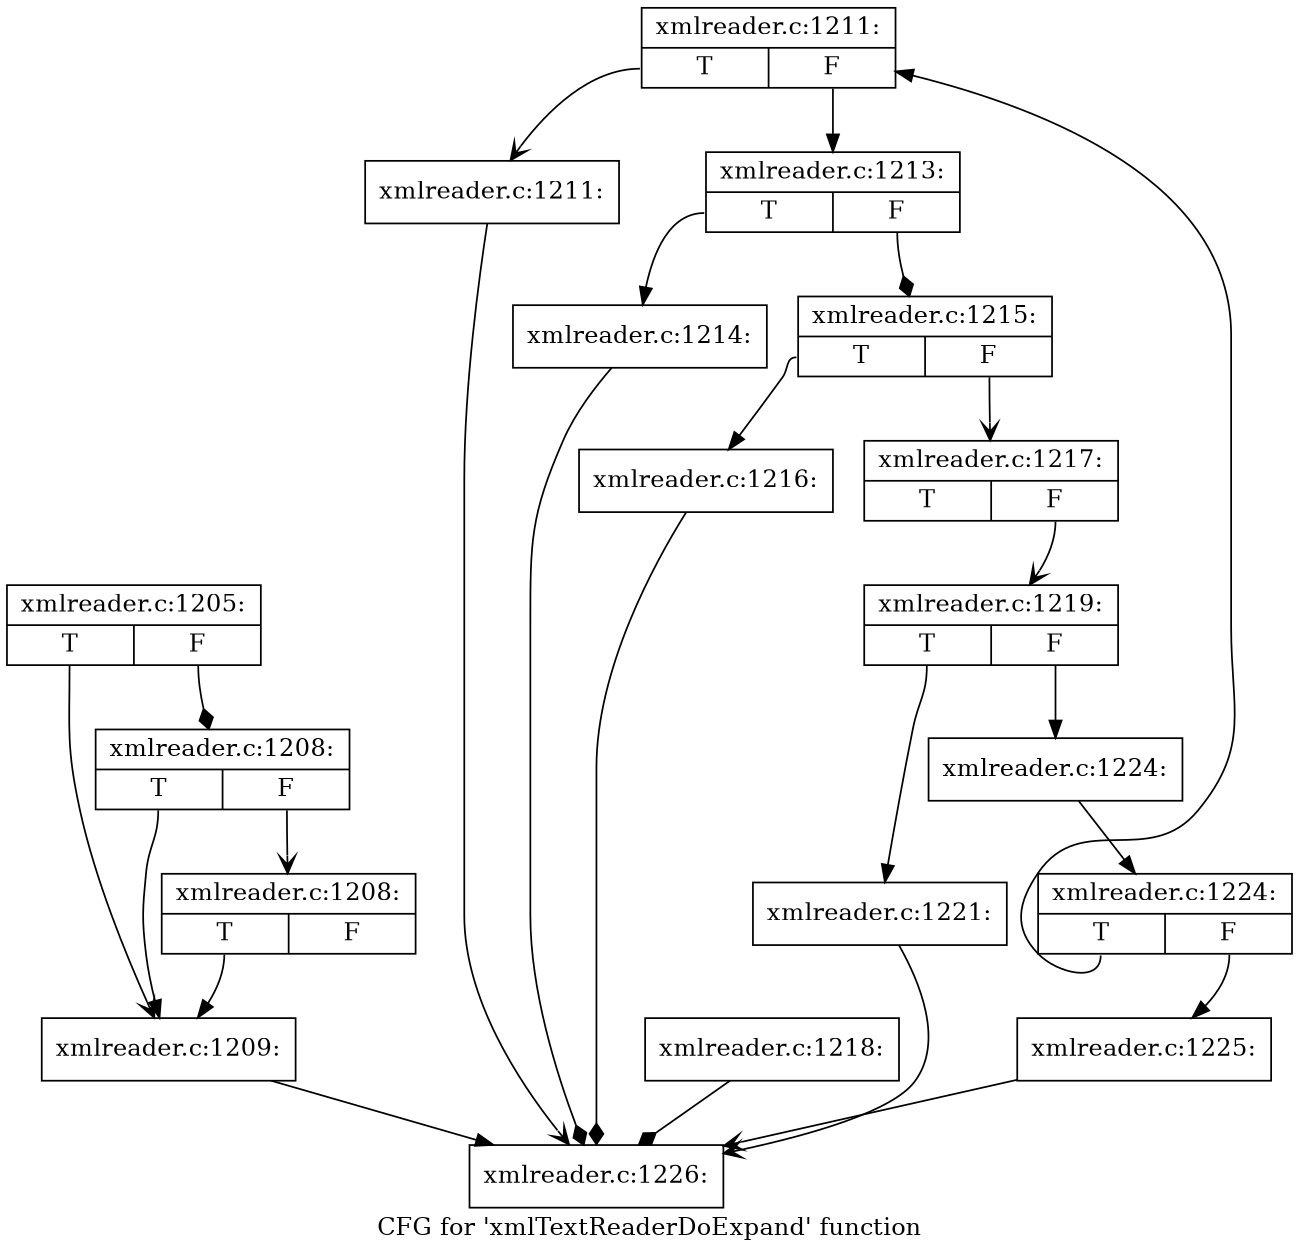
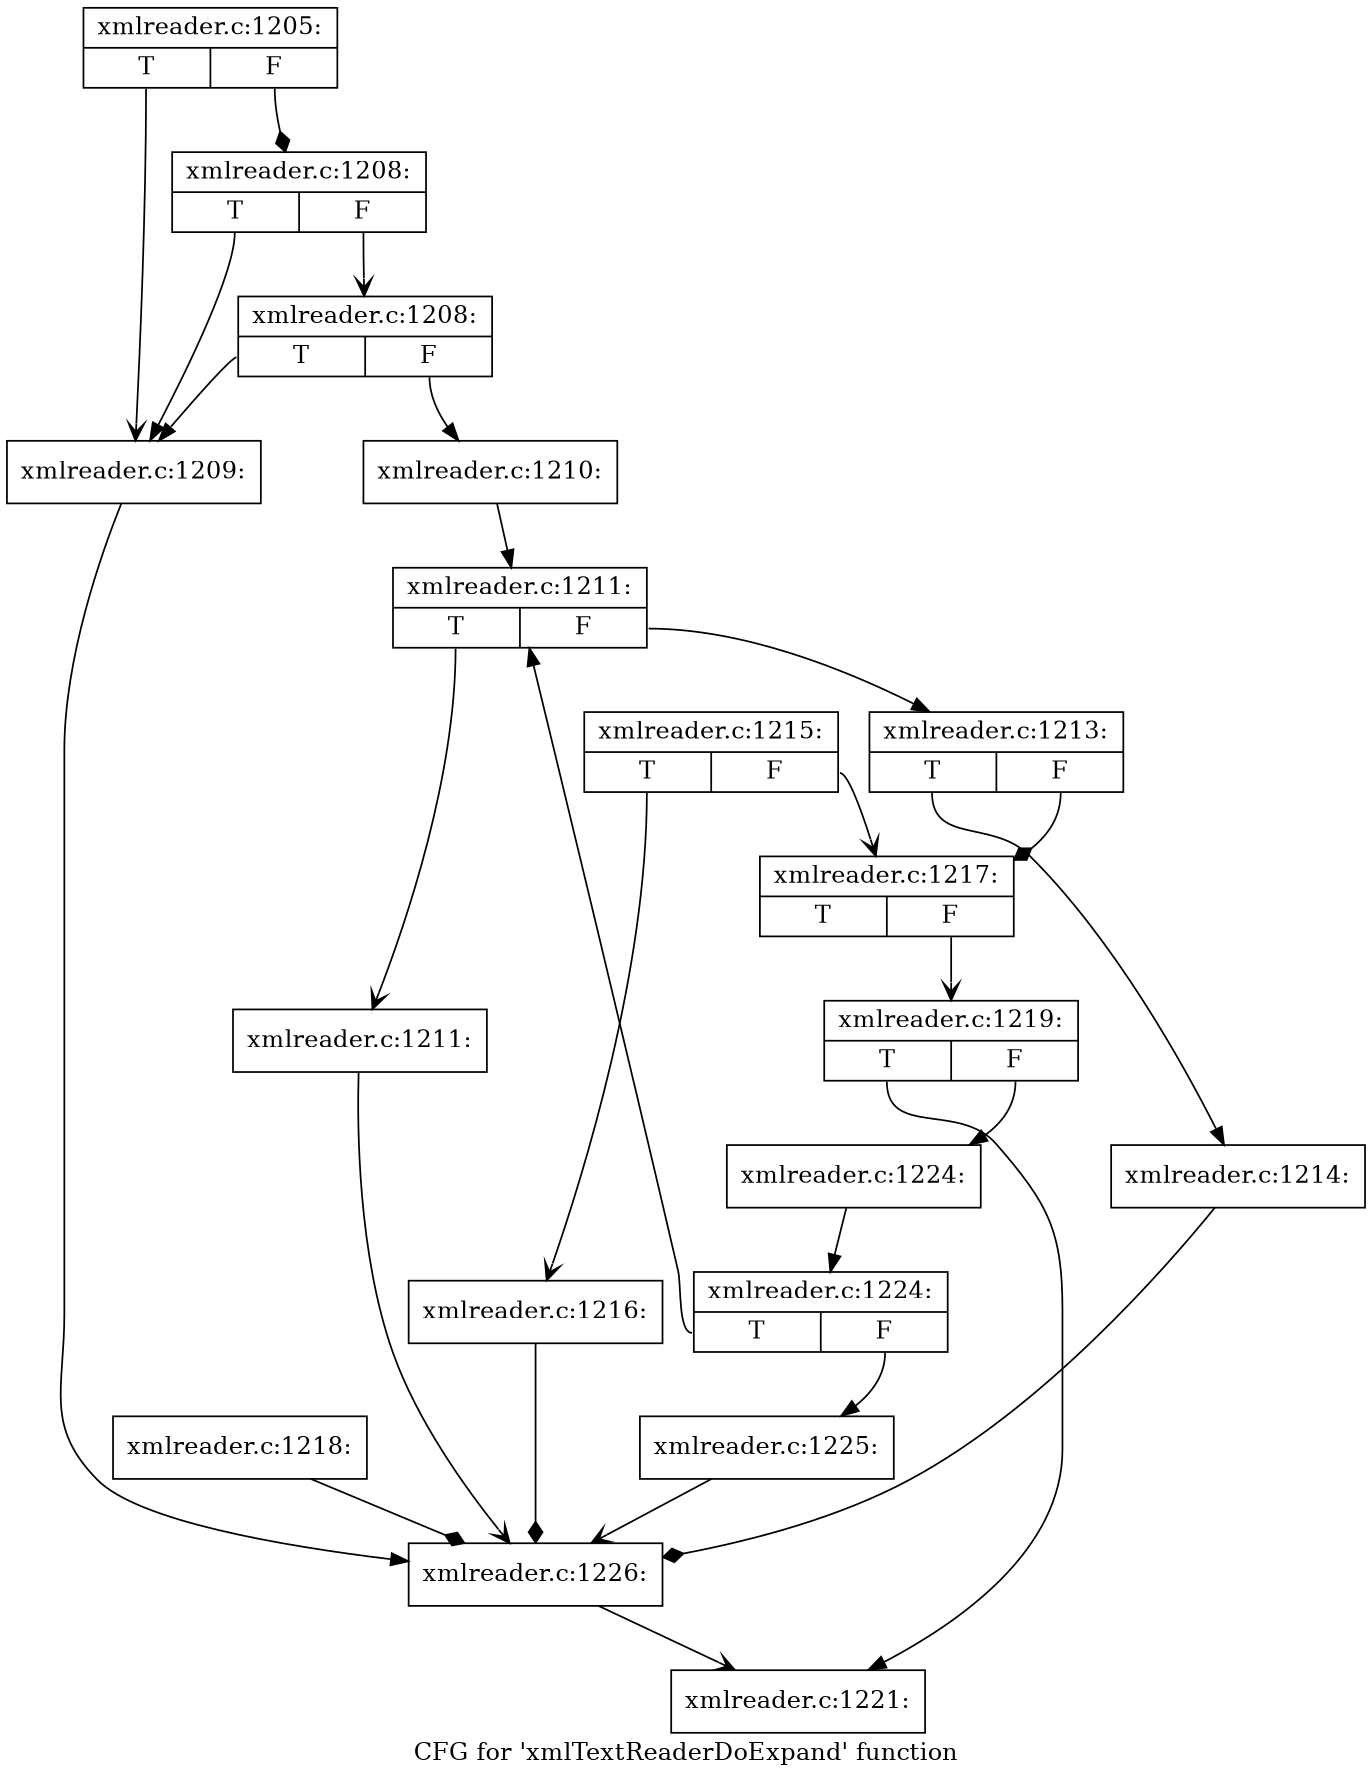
edge "xmlreader.c:1213:" -> "xmlreader.c:1215:": now "xmlreader.c:1213:" -> "xmlreader.c:1217:"
edge "xmlreader.c:1215:" -> "xmlreader.c:1216:": arrowhead normal -> vee
node "xmlreader.c:1210:": added
edge "xmlreader.c:1221:" -> "xmlreader.c:1226:": reversed
